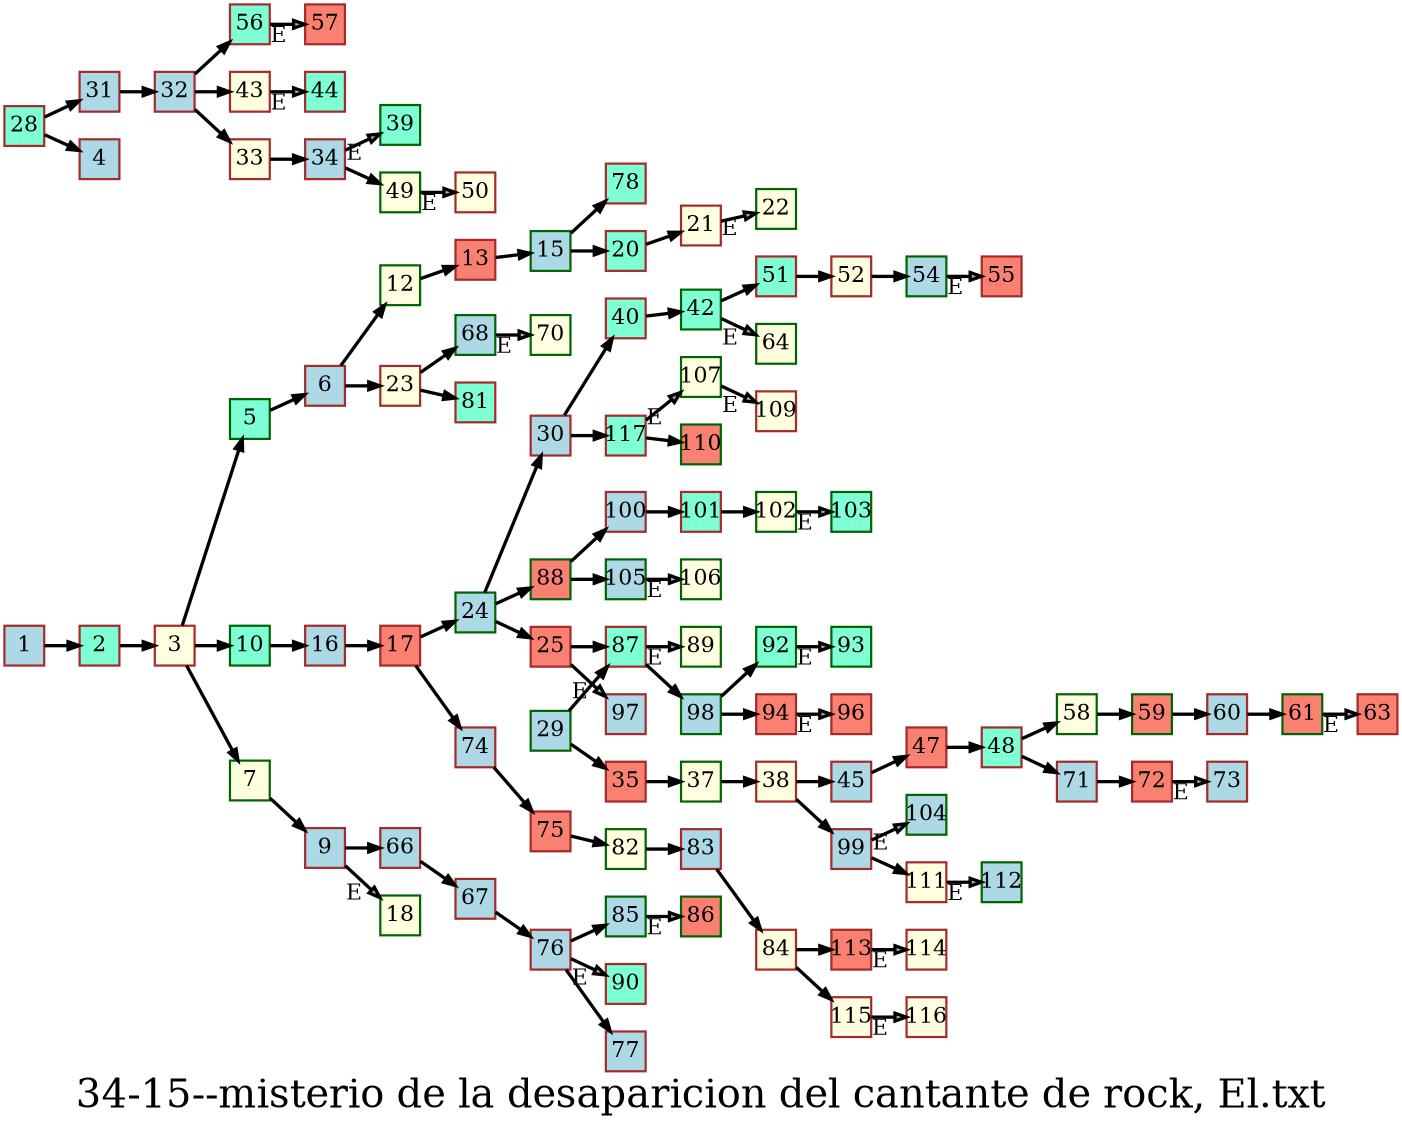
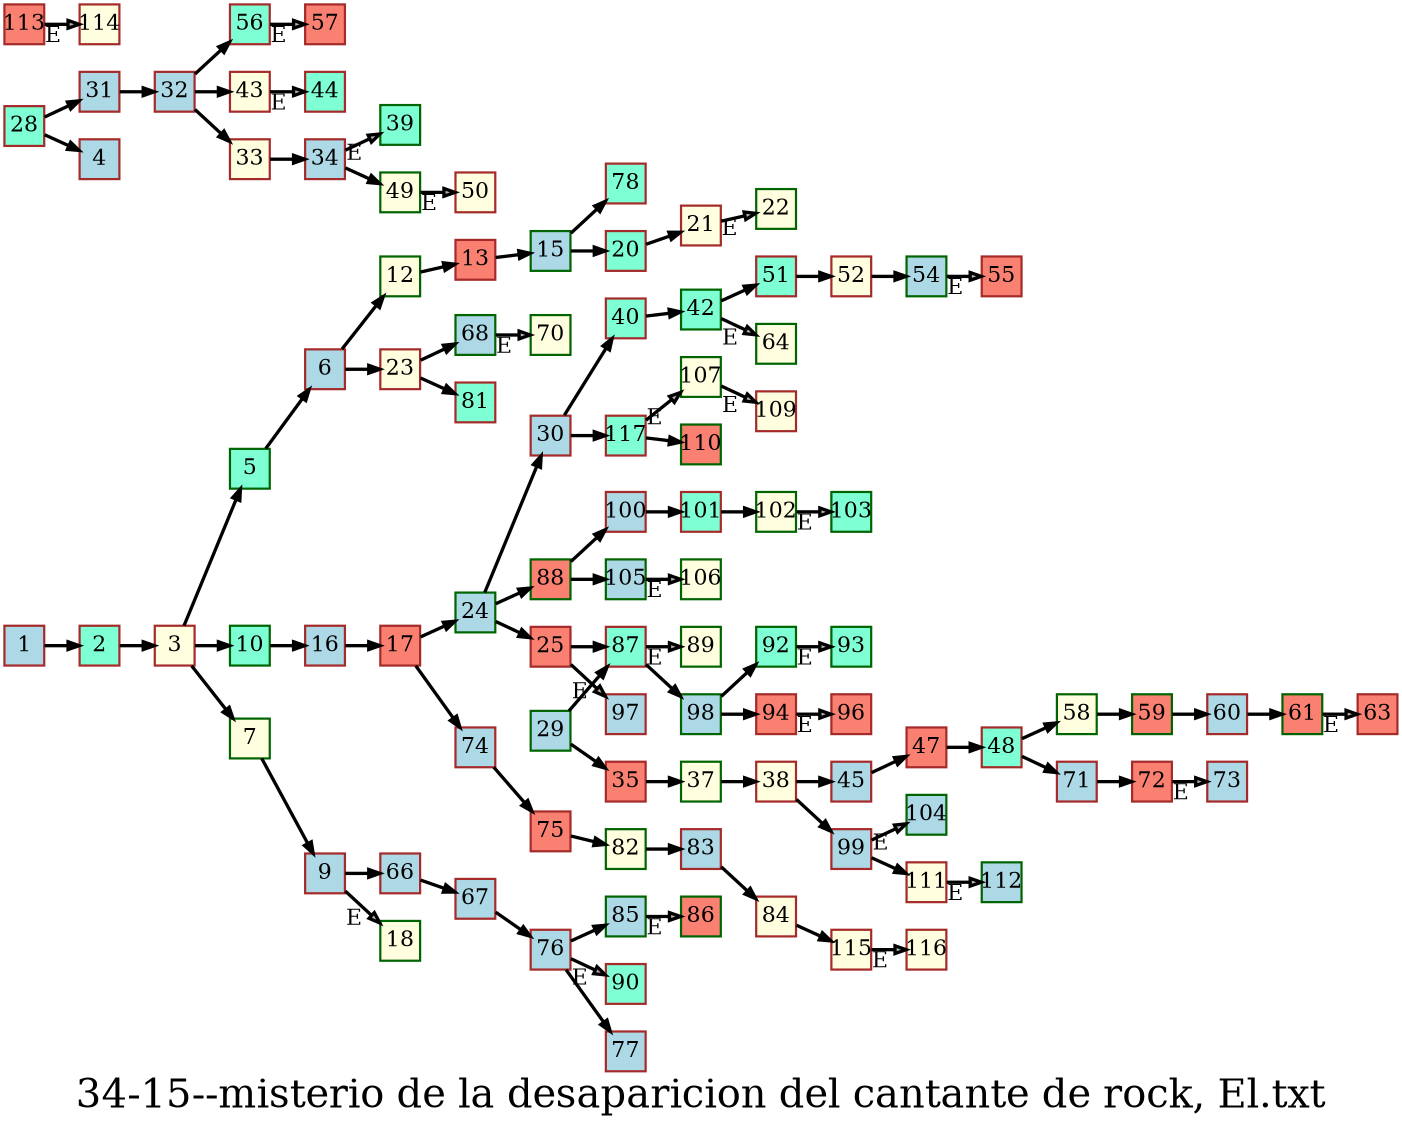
edge "84" -> "113": removed
